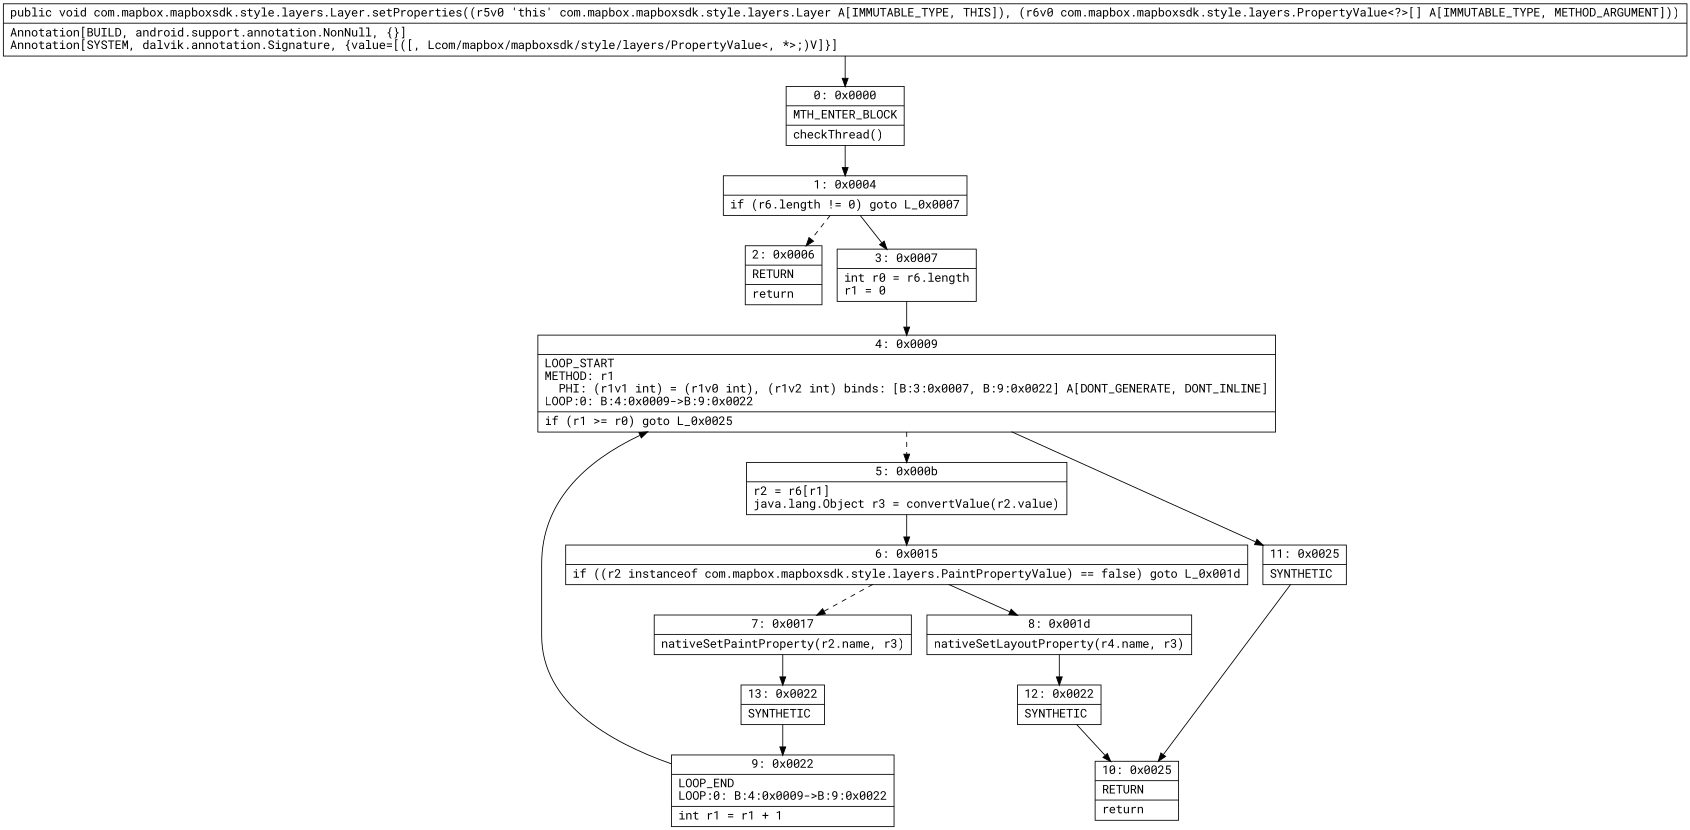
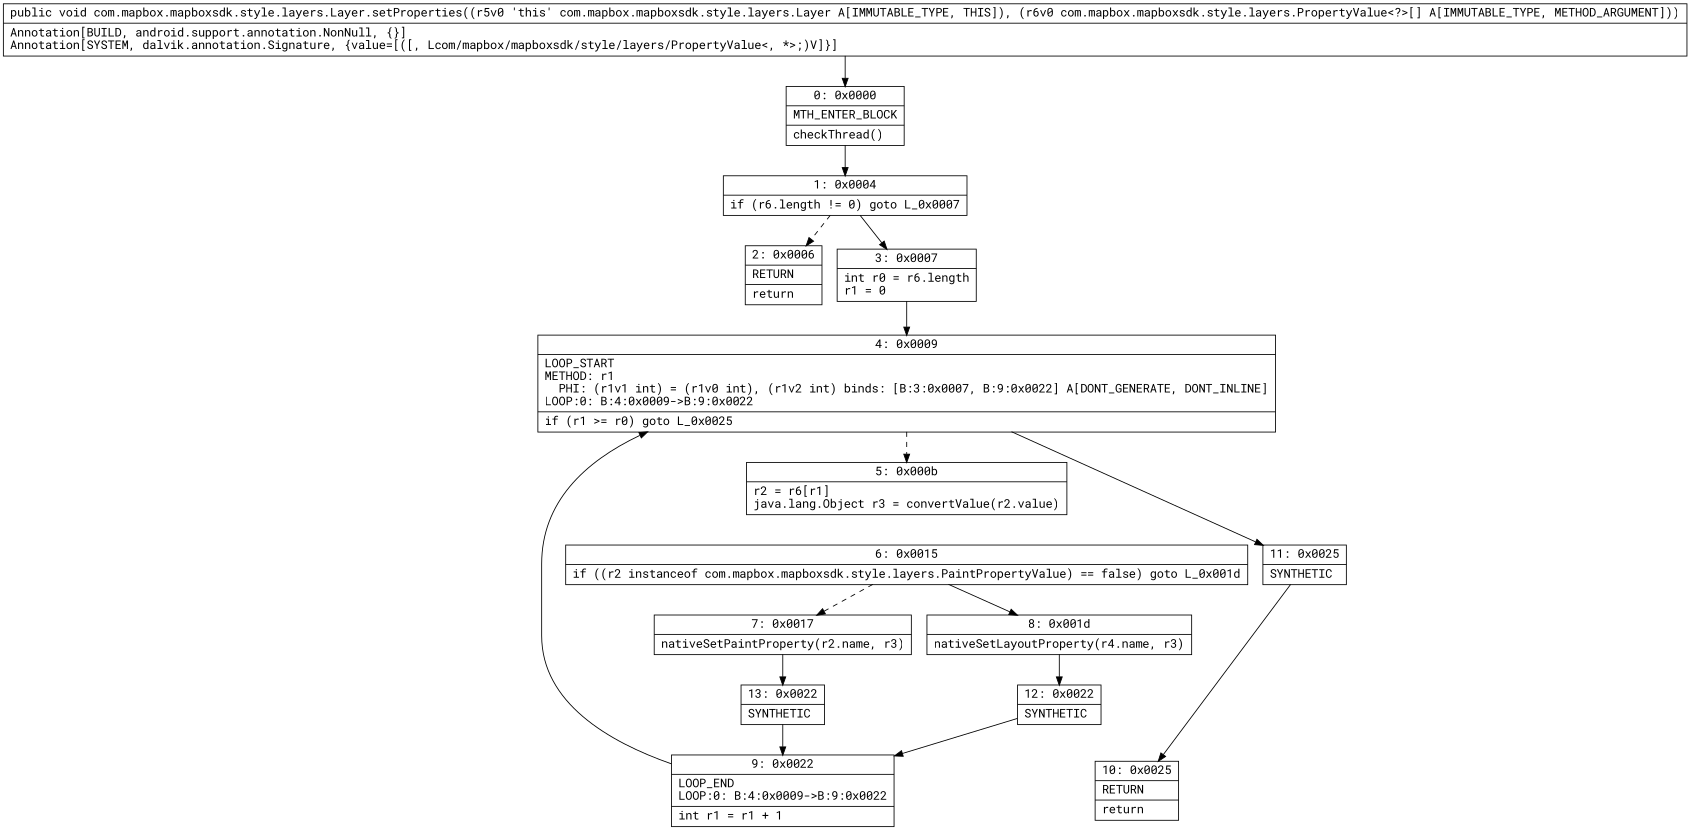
edge "5: 0x000b" -> "6: 0x0015": removed
edge "12: 0x0022" -> "10: 0x0025": now "12: 0x0022" -> "9: 0x0022"
